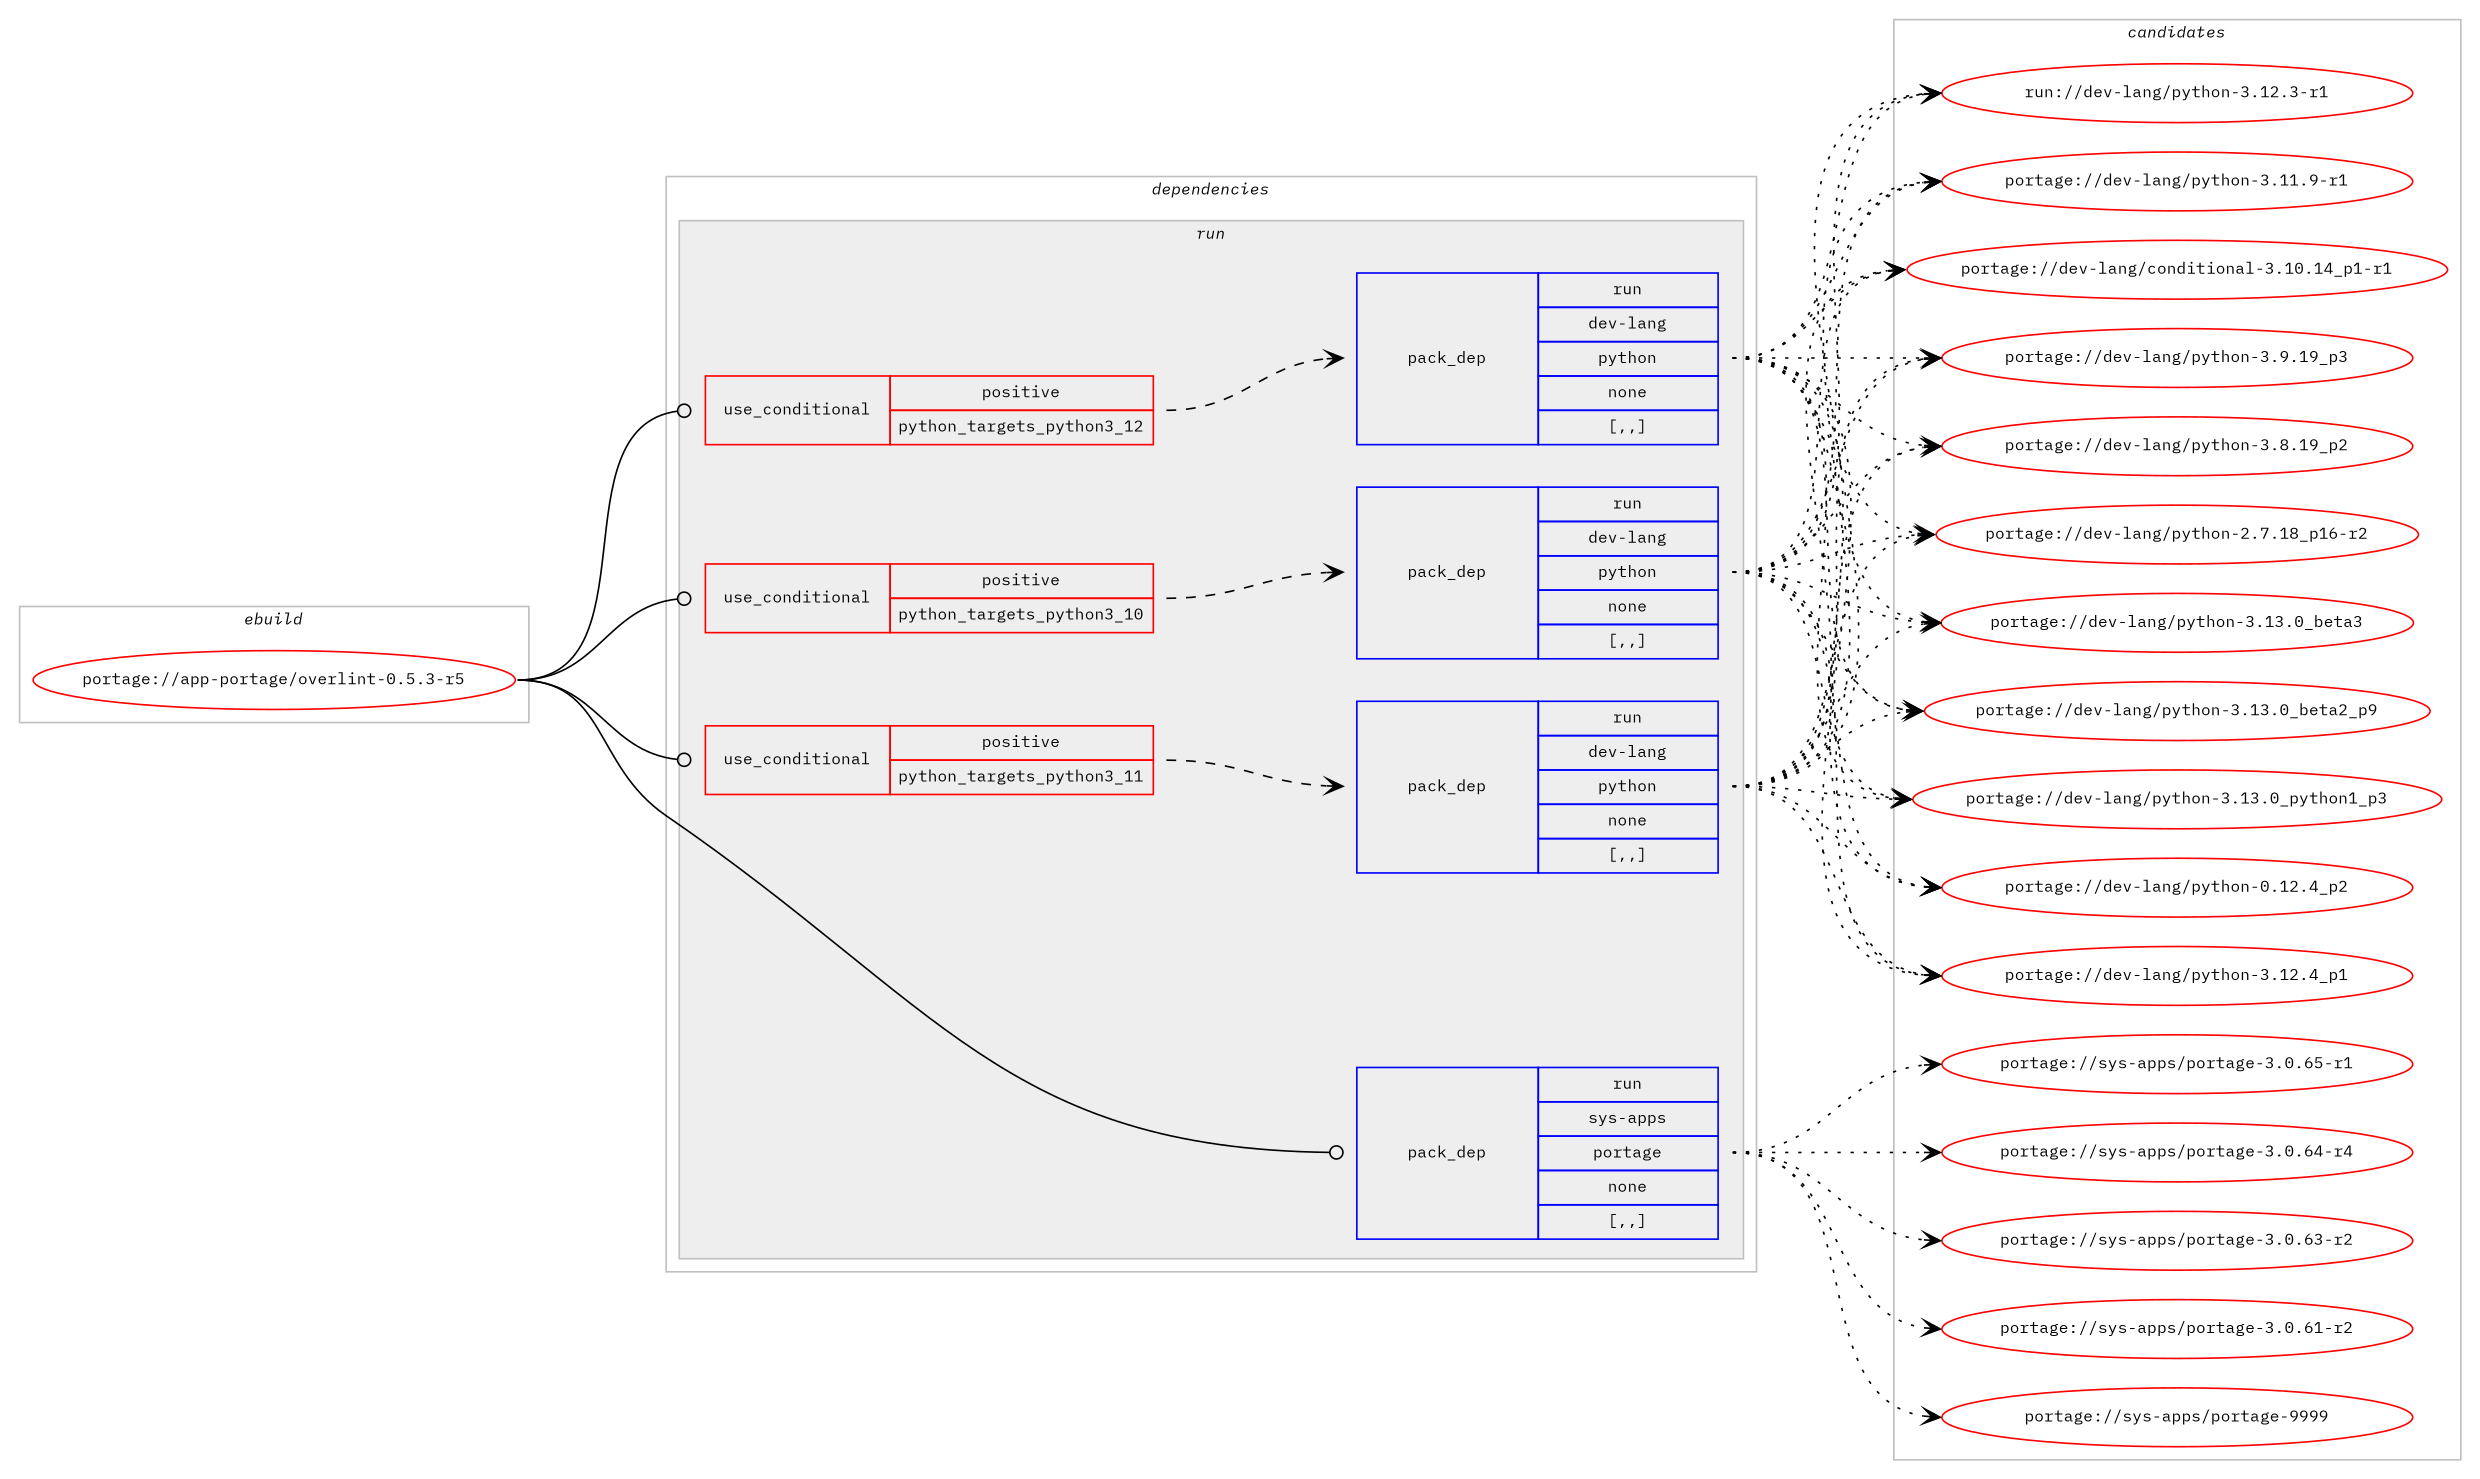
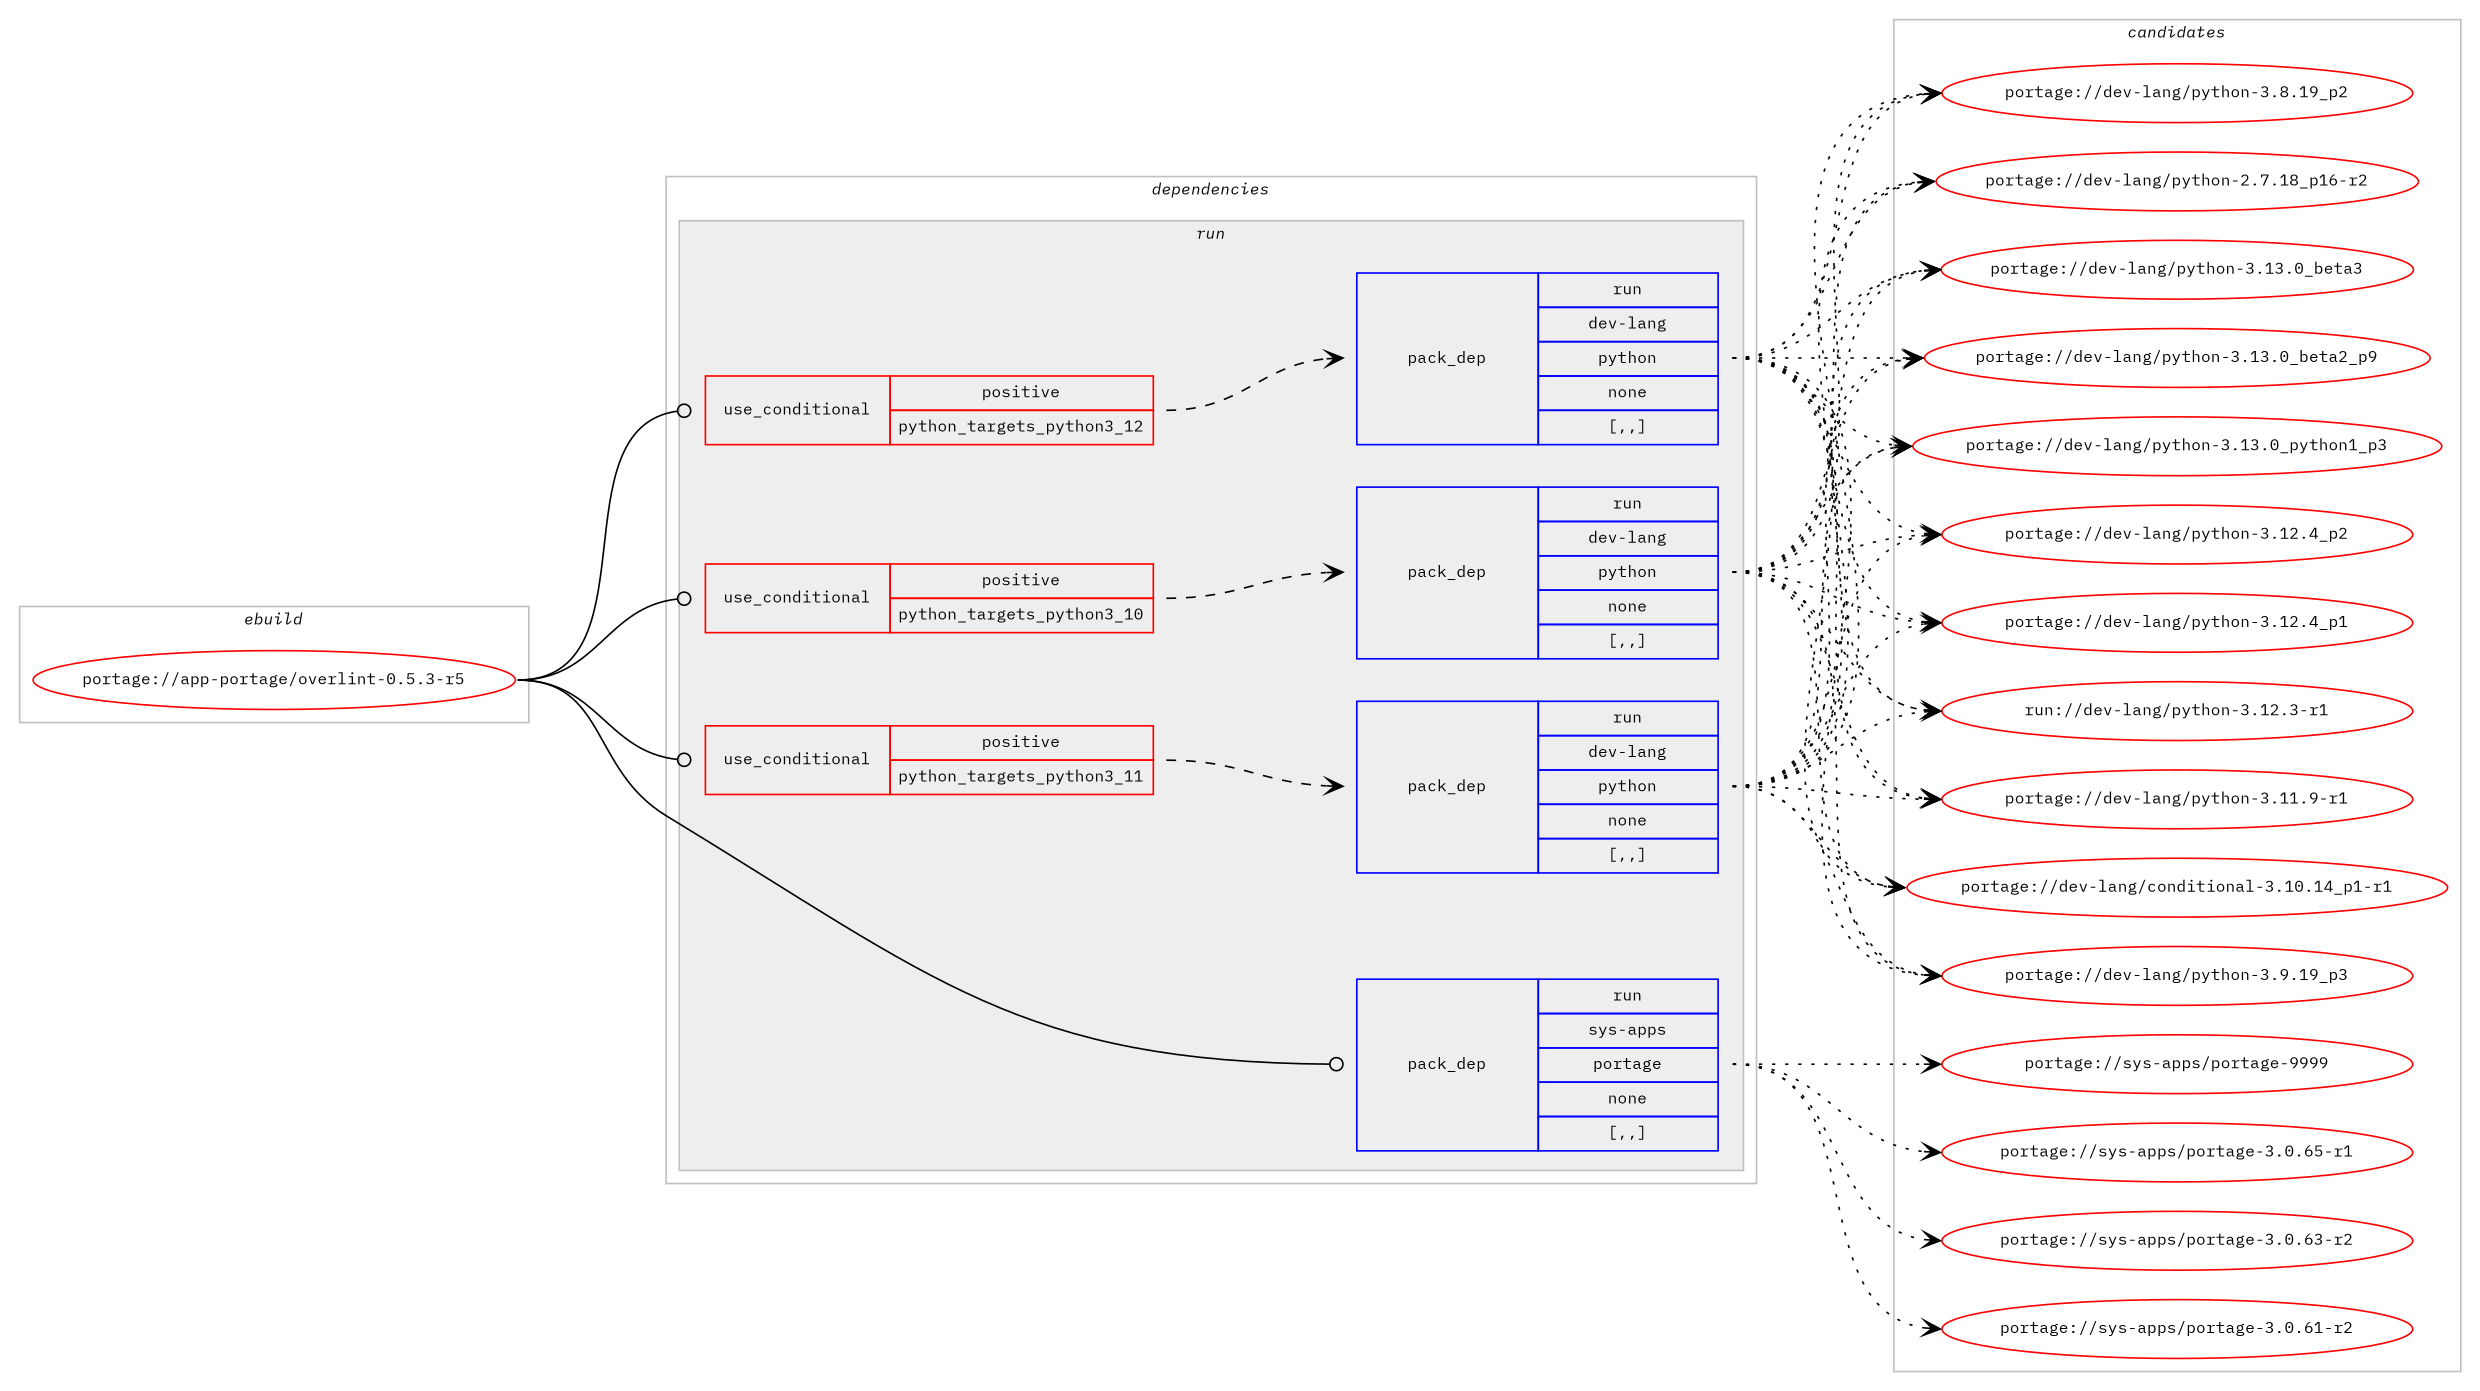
node "portage://dev-lang/python-0.12.4_p2": label "portage://dev-lang/python-0.12.4_p2" -> "portage://dev-lang/python-3.12.4_p2"
node "portage://sys-apps/portage-3.0.64-r4": removed
